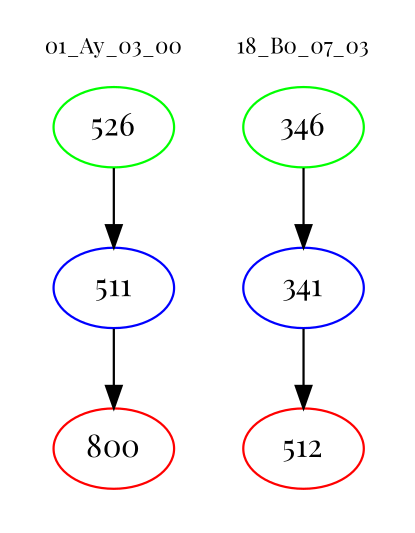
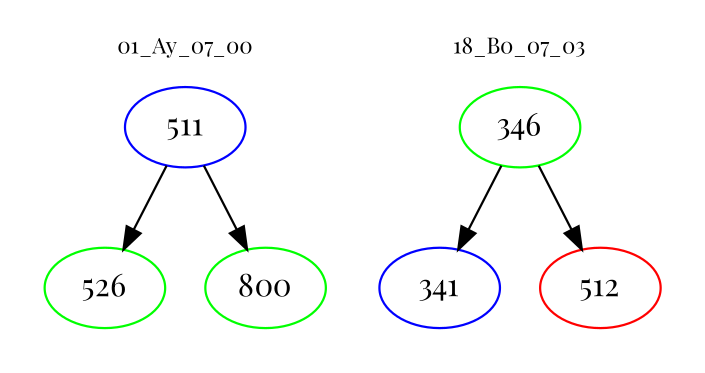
cluster "01_Ay_03_00": label "01_Ay_03_00" -> "01_Ay_07_00"
edge "526" -> "511": reversed
edge "341" -> "512": now "346" -> "512"
node "800": color red -> green
